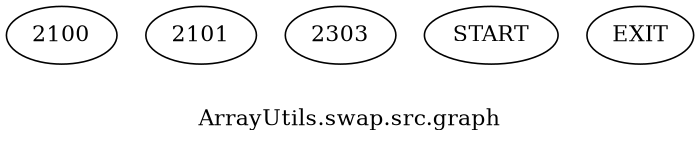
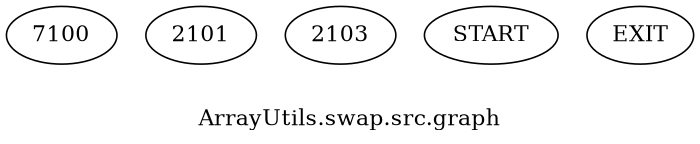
node "2100": label "2100" -> "7100"
node "2303": label "2303" -> "2103"
